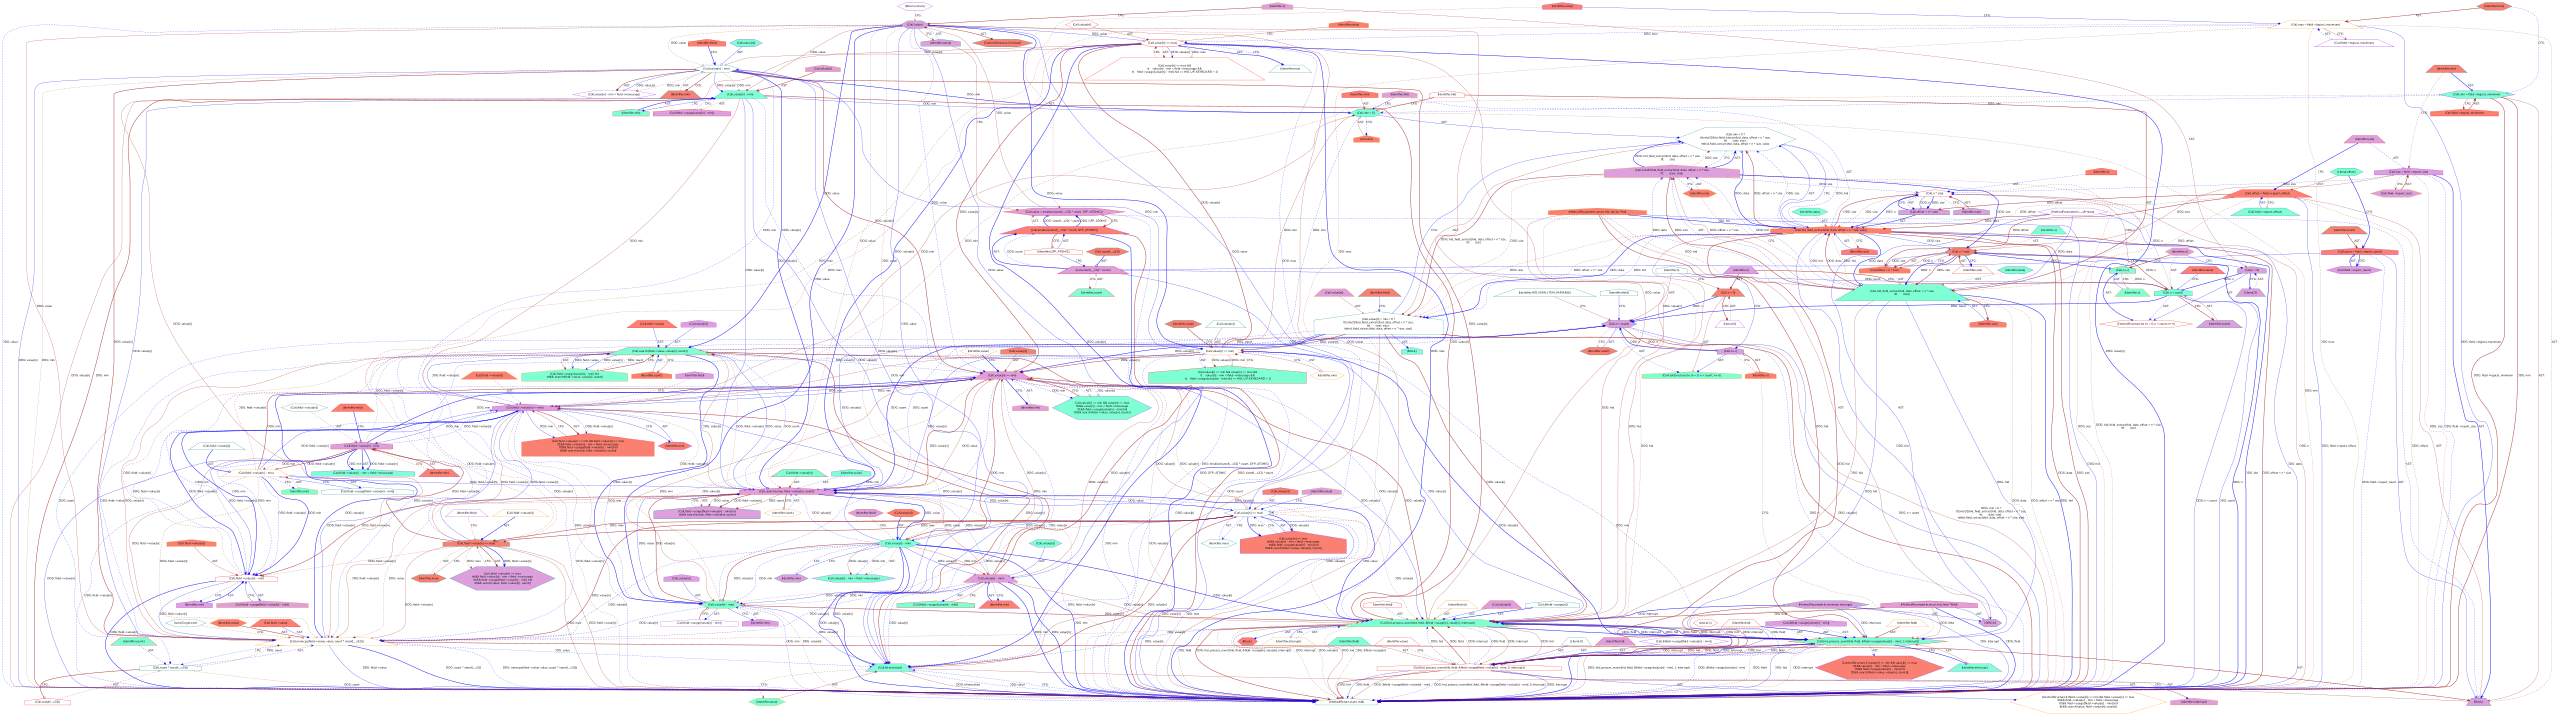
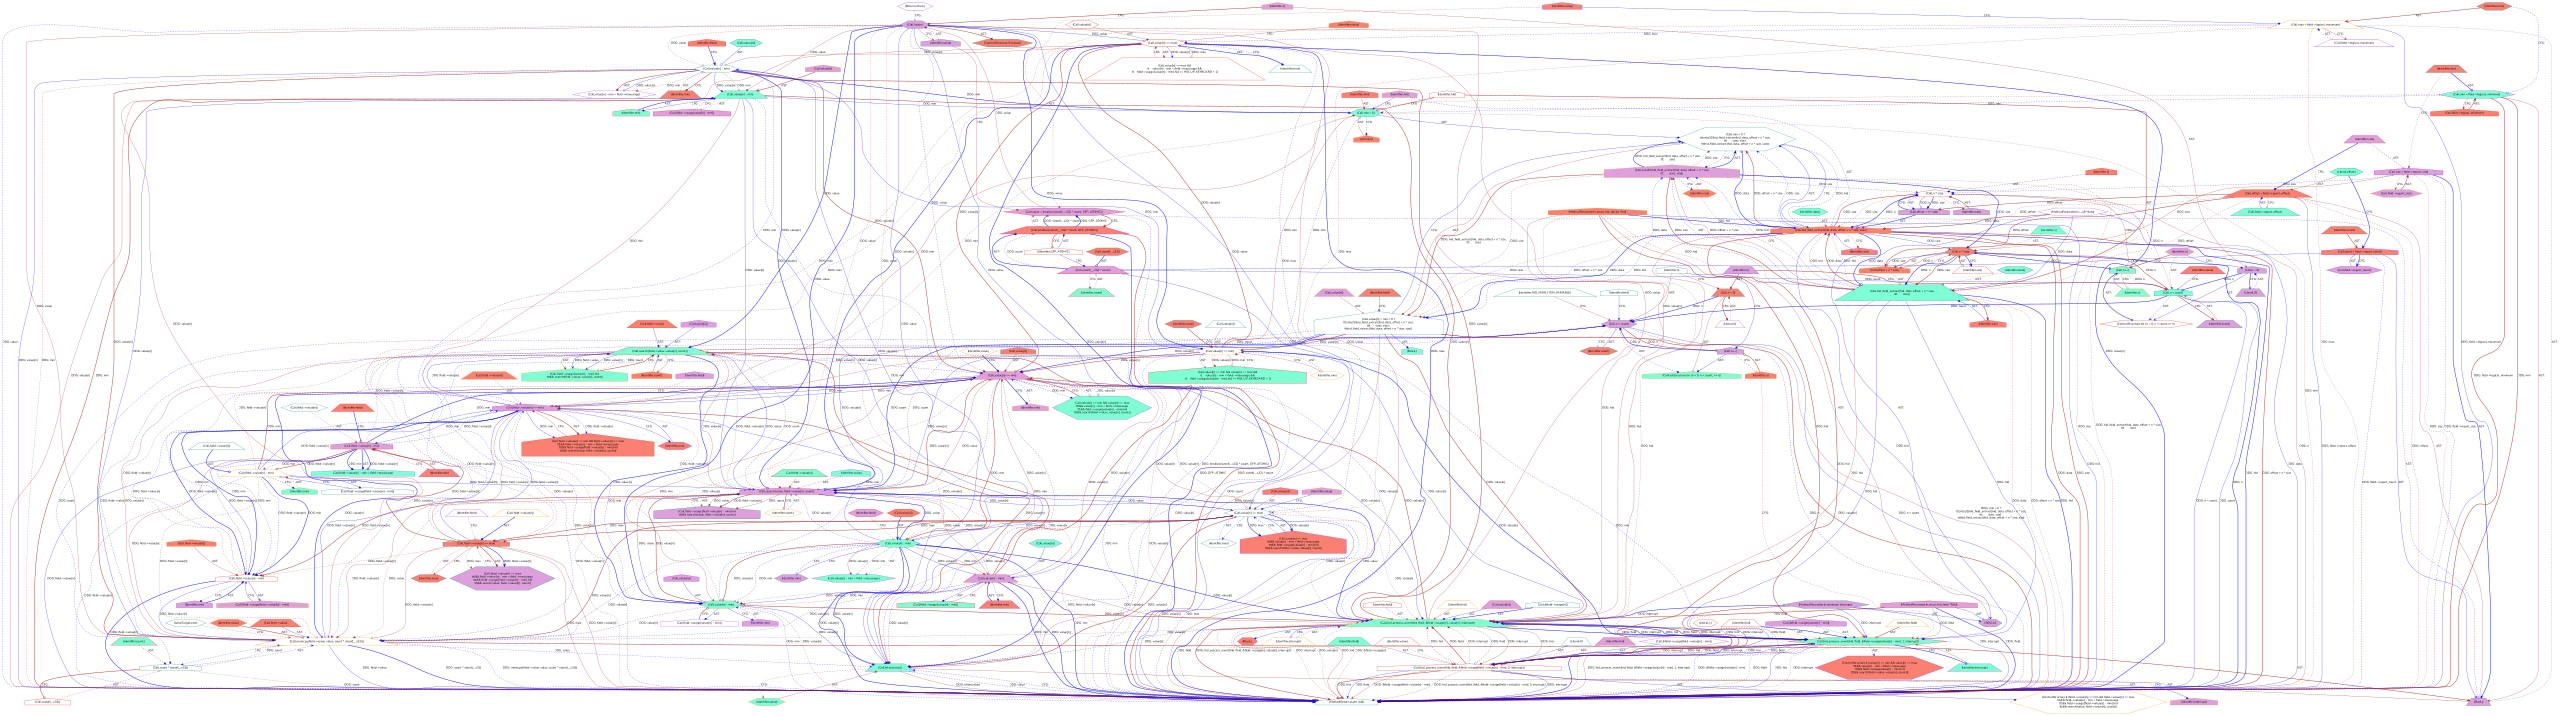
edge "(Call,field->report_count)" -> "(Call,count = field->report_count)": style bold -> solid
